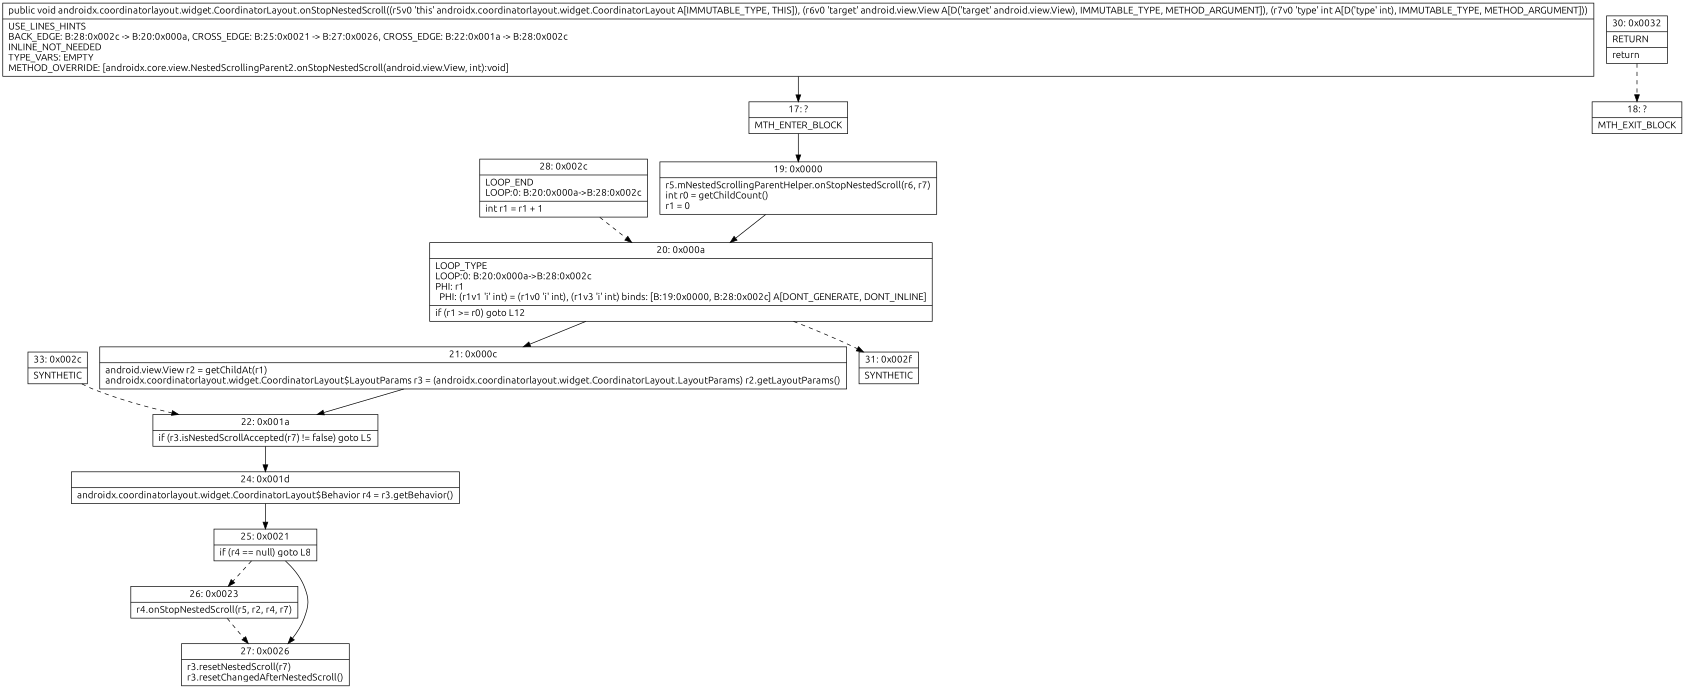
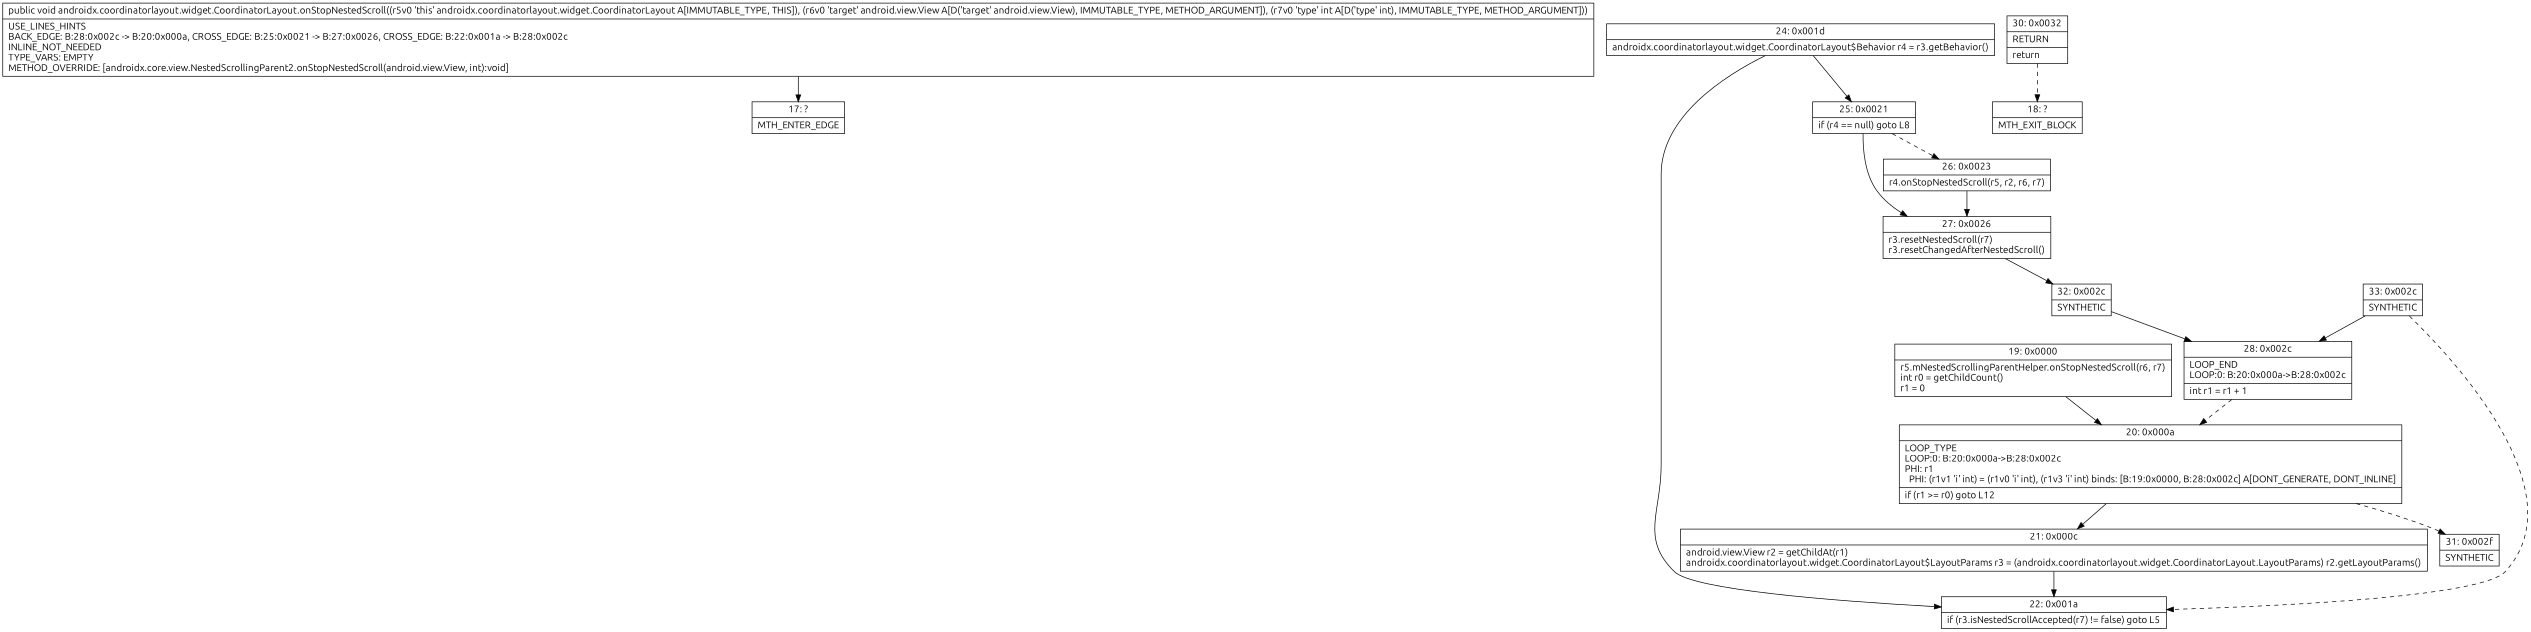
node "17: ?": text "MTH_ENTER_BLOCK" -> "MTH_ENTER_EDGE"
edge "17: ?" -> "19: 0x0000": removed
node "32: 0x002c": added
edge "33: 0x002c" -> "28: 0x002c": added
edge "22: 0x001a" -> "24: 0x001d": reversed
node "26: 0x0023": text "r4.onStopNestedScroll(r5, r2, r4, r7)" -> "r4.onStopNestedScroll(r5, r2, r6, r7)"
edge "26: 0x0023" -> "27: 0x0026": style dashed -> solid
